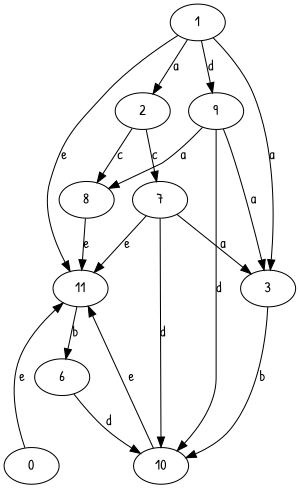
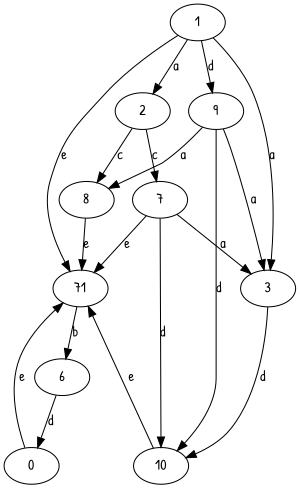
node "11": label "11" -> "71"
edge "3" -> "10": label "b" -> "d"
edge "6" -> "10": now "6" -> "0"
